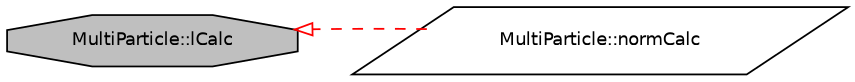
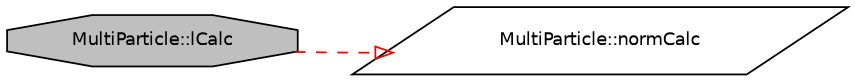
edge "MultiParticle::normCalc" -> "MultiParticle::lCalc": reversed
